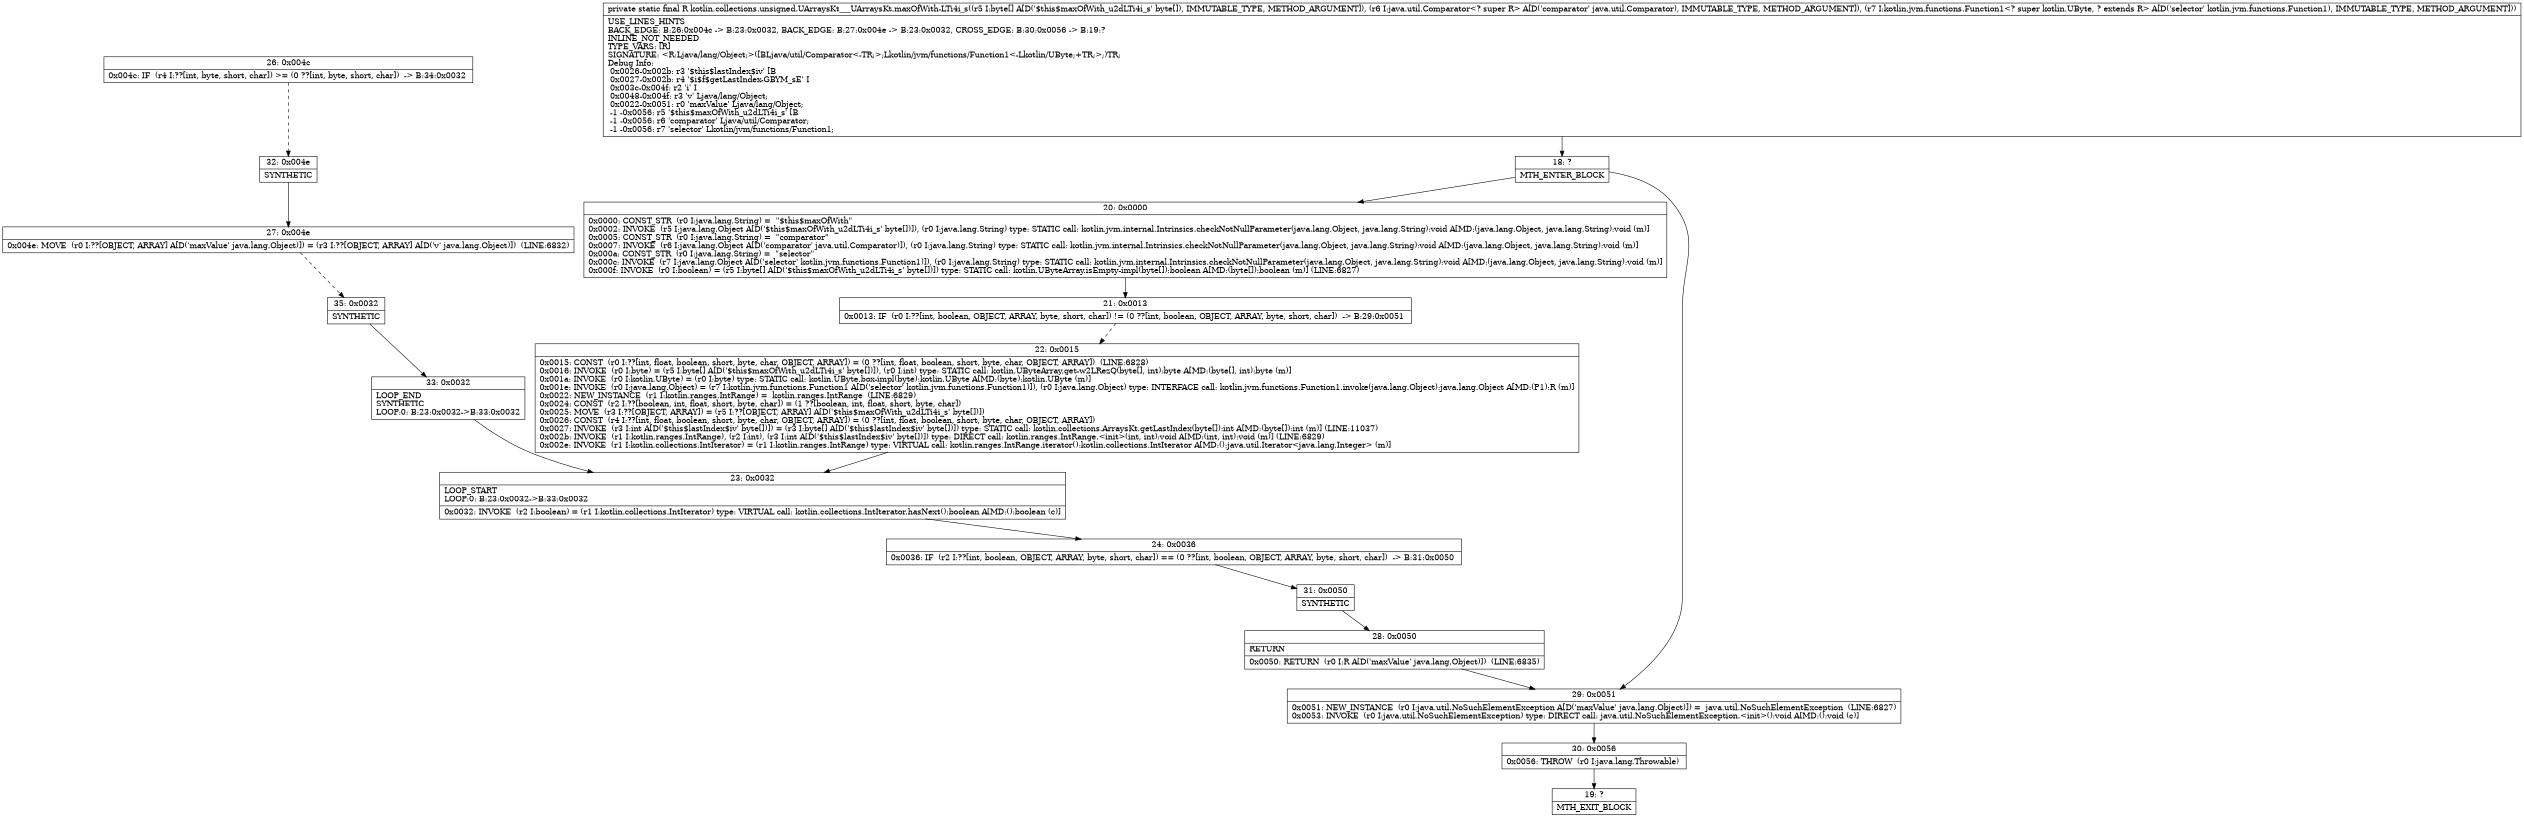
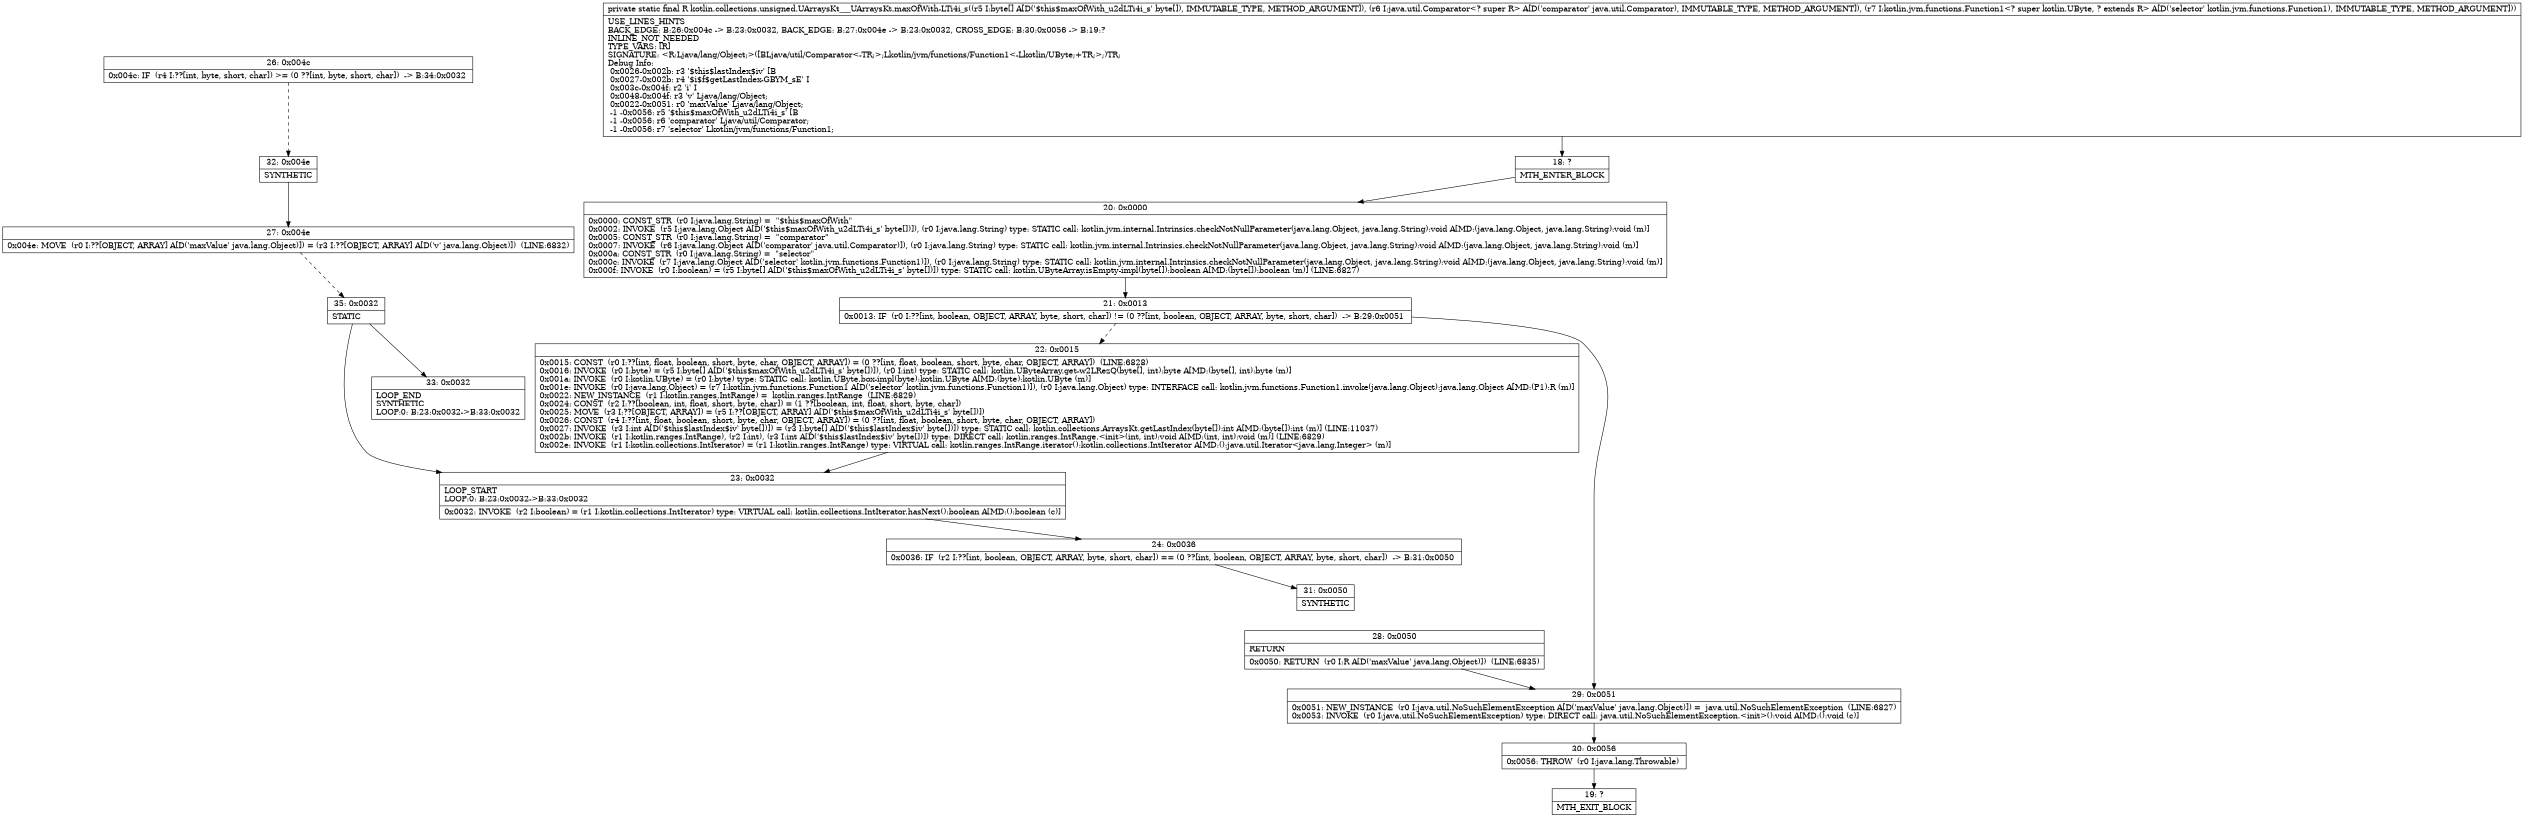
node "35: 0x0032": text "SYNTHETIC" -> "STATIC"
edge "18: ?" -> "29: 0x0051": now "21: 0x0013" -> "29: 0x0051"
edge "33: 0x0032" -> "23: 0x0032": now "35: 0x0032" -> "23: 0x0032"
edge "31: 0x0050" -> "28: 0x0050": removed
